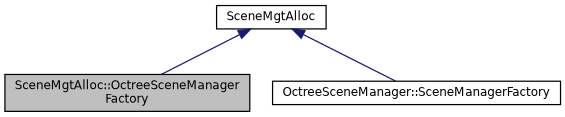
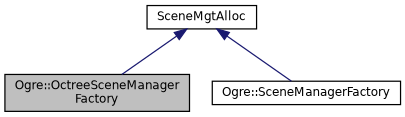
node "SceneMgtAlloc::OctreeSceneManager Factory": label "SceneMgtAlloc::OctreeSceneManager Factory" -> "Ogre::OctreeSceneManager Factory"
node "OctreeSceneManager::SceneManagerFactory": label "OctreeSceneManager::SceneManagerFactory" -> "Ogre::SceneManagerFactory"
